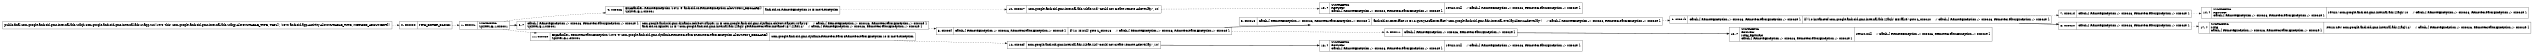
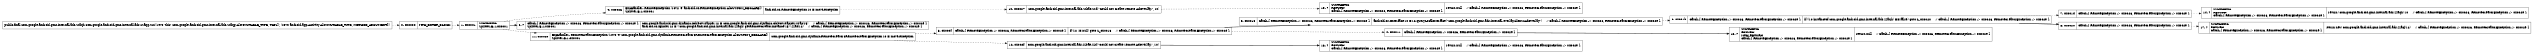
node "17: ?": text "MTH" -> "RETURN"
edge "2: ?" -> "3: 0x000f": now "11: 0x002e" -> "3: 0x000f"
